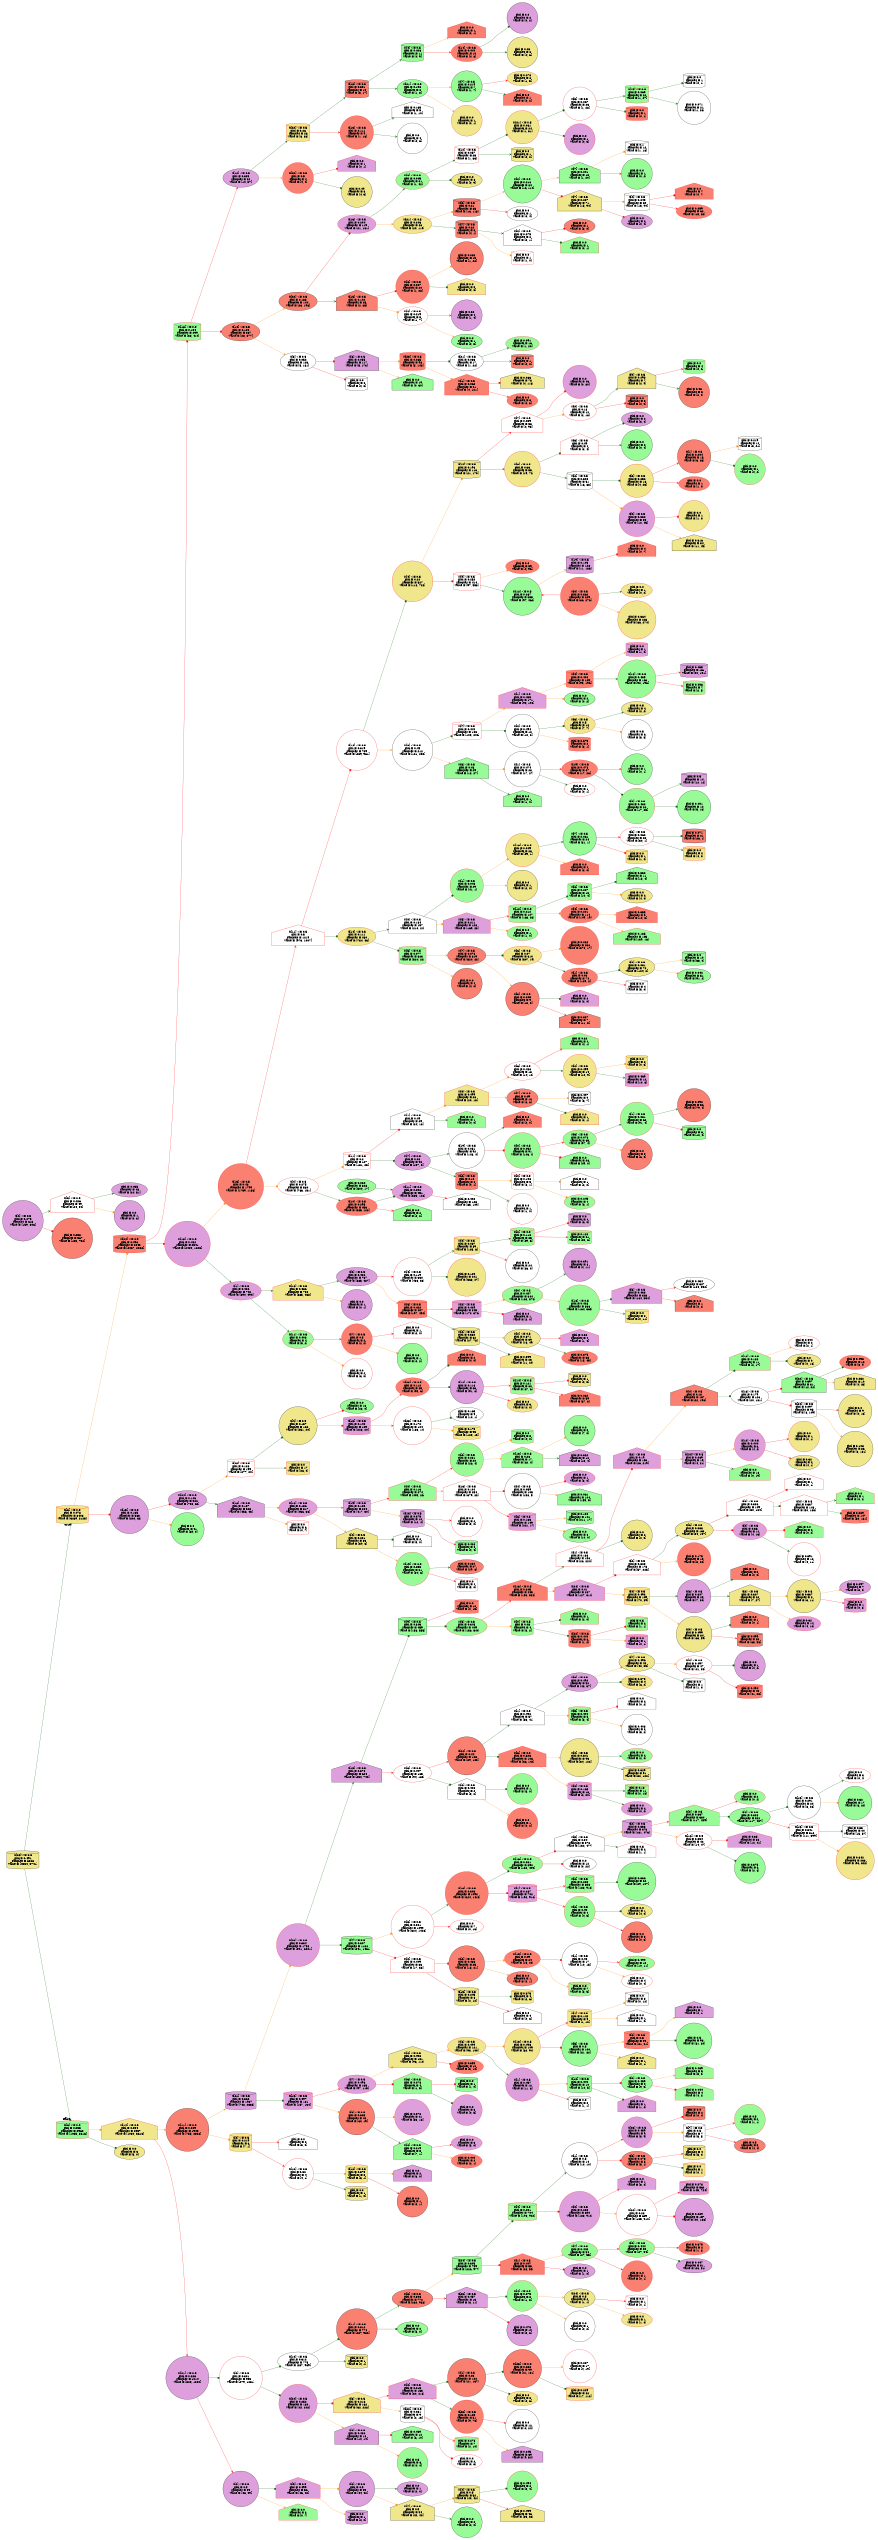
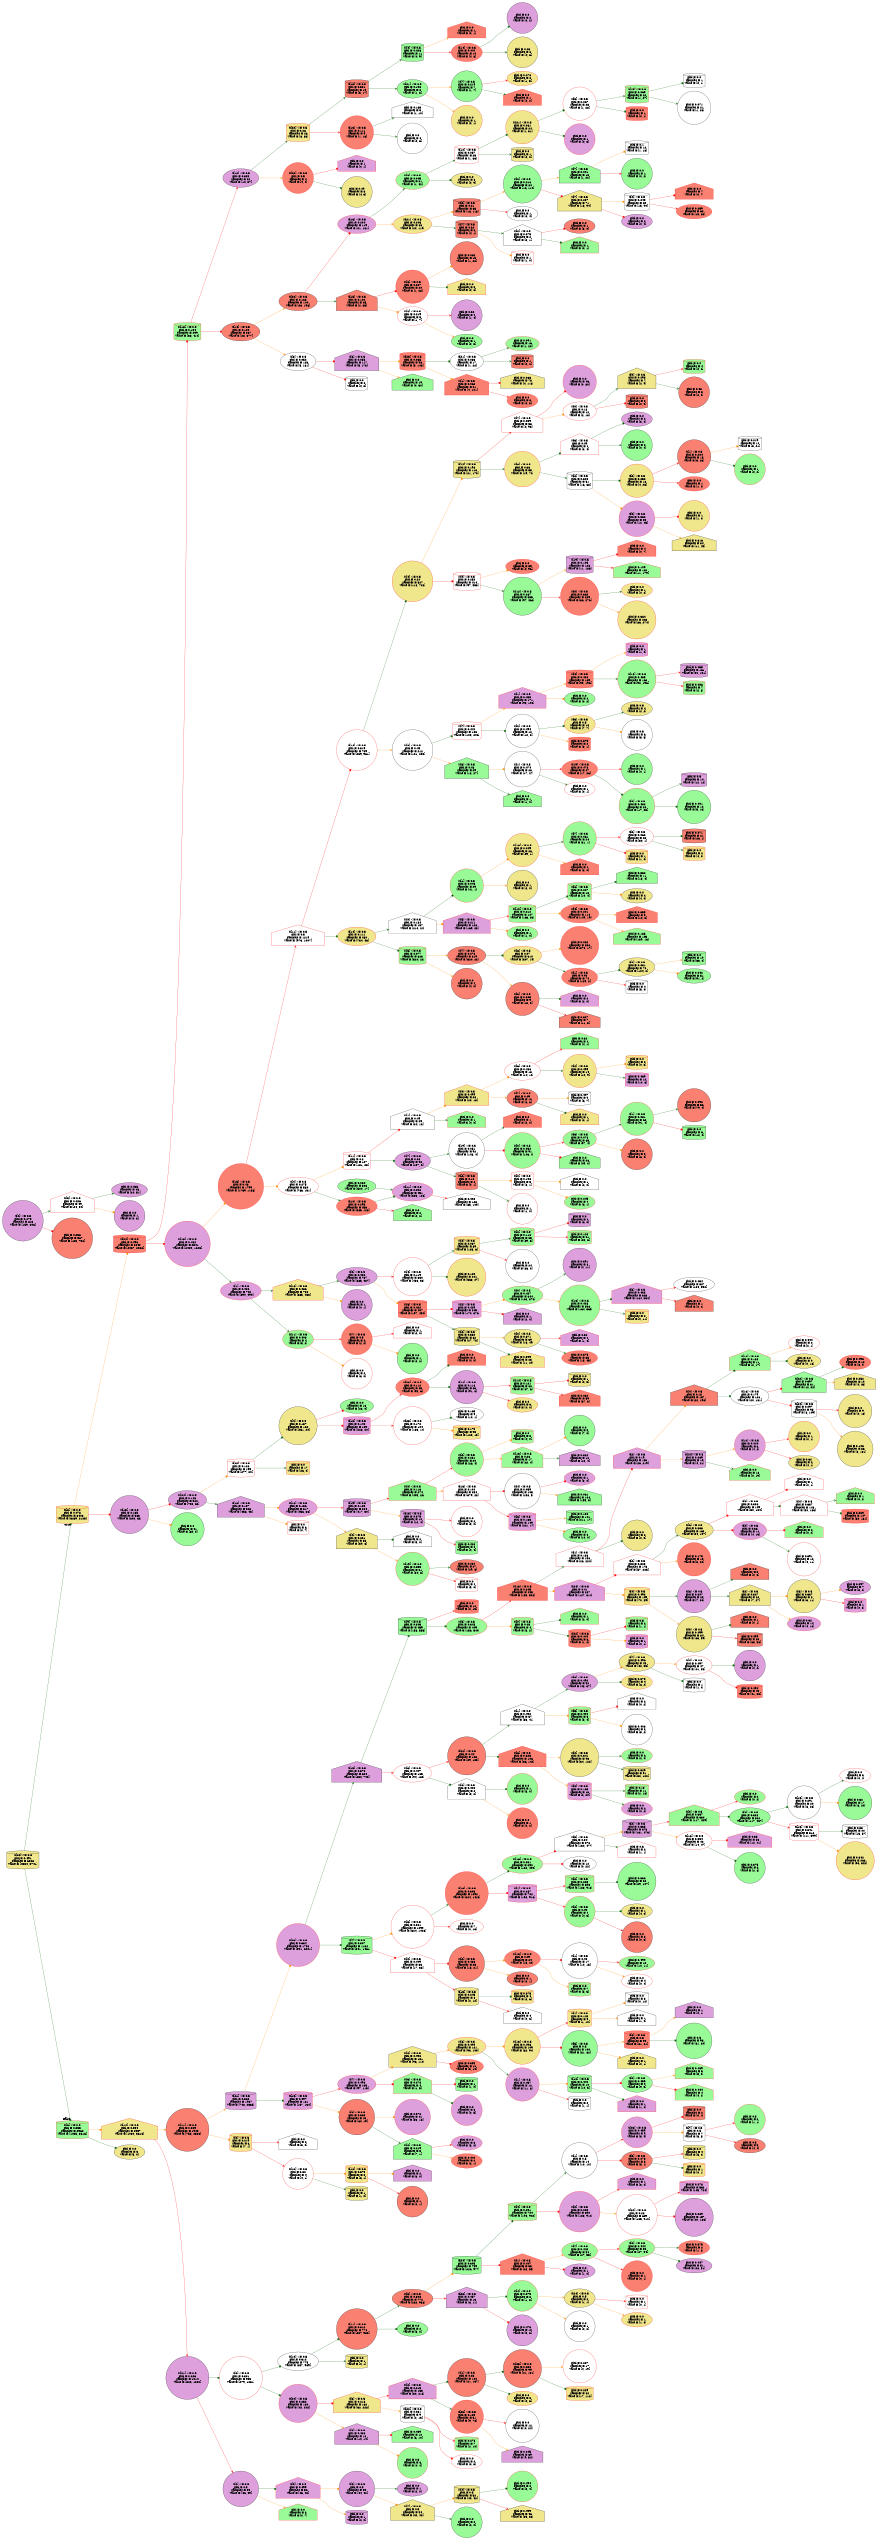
node "gini = 0.109 samples = 122 value = [11, 179]": added
edge "X[0] <= 0.5 gini = 0.362 samples = 229 value = [86, 276]" -> "X[12] <= 0.5 gini = 0.287 samples = 355 value = [97, 462]": reversed
node "X[7] <= 0.5 gini = 0.061 samples = 24 value = [31, 1]": color black -> red
